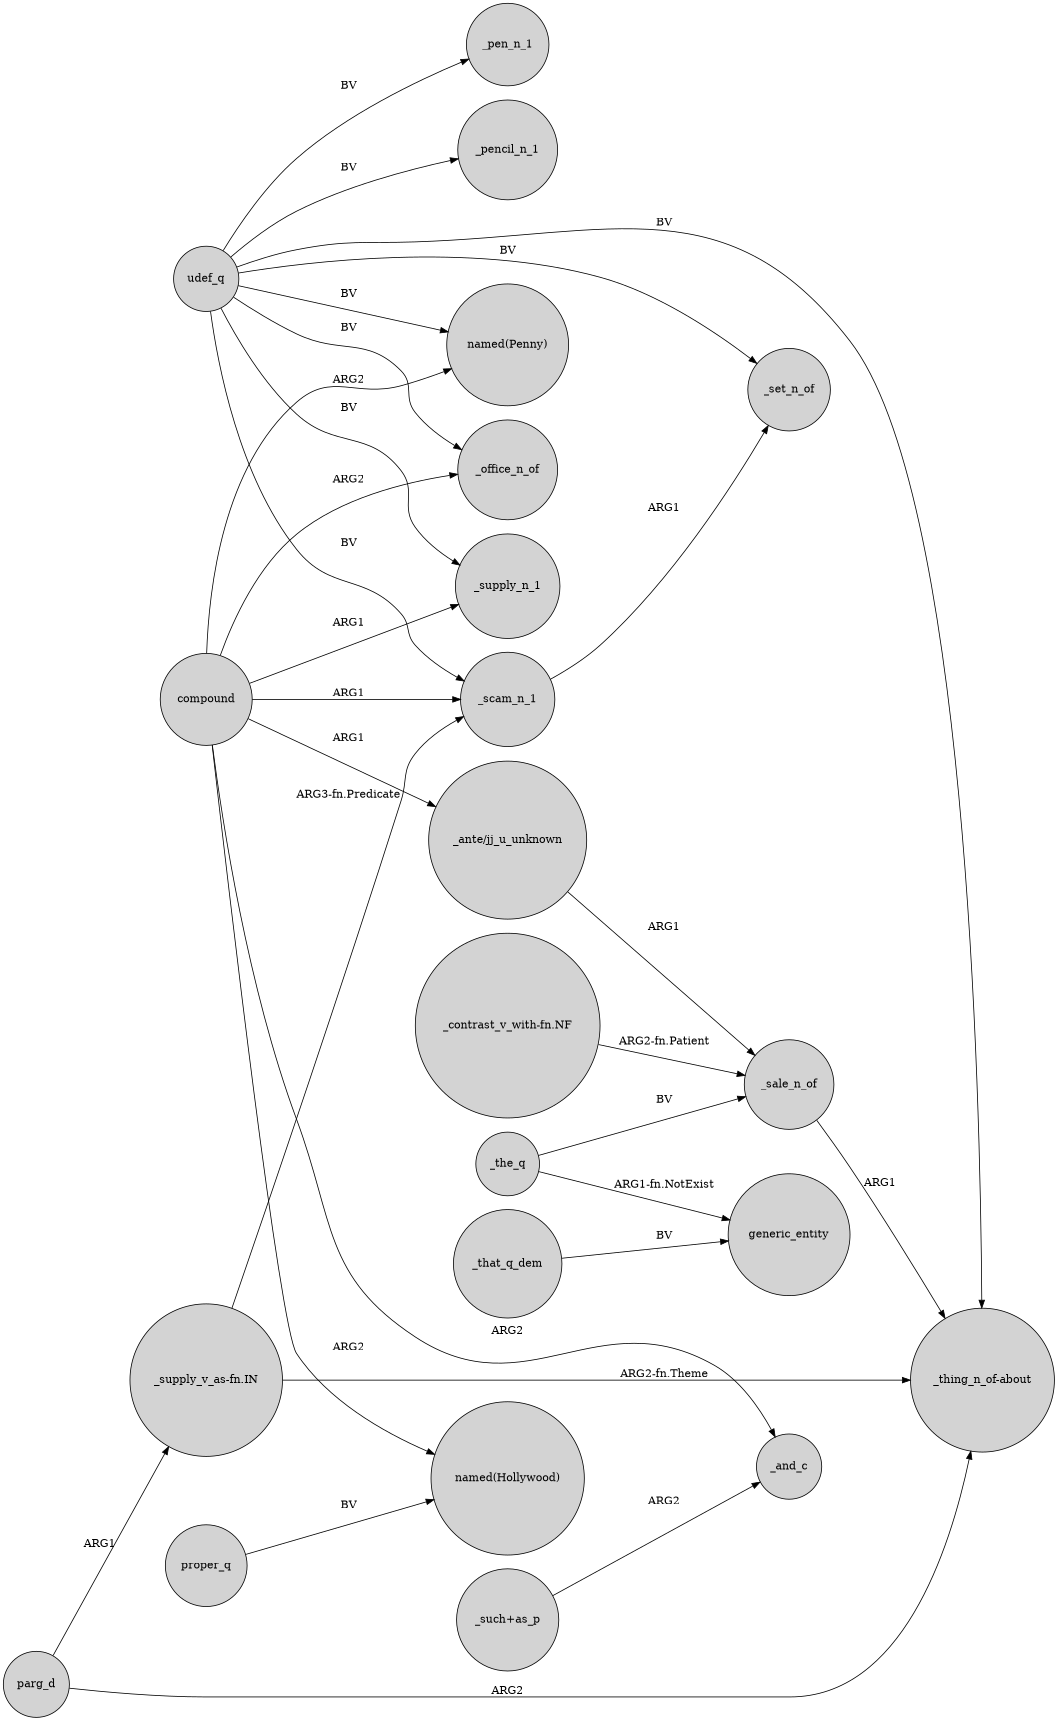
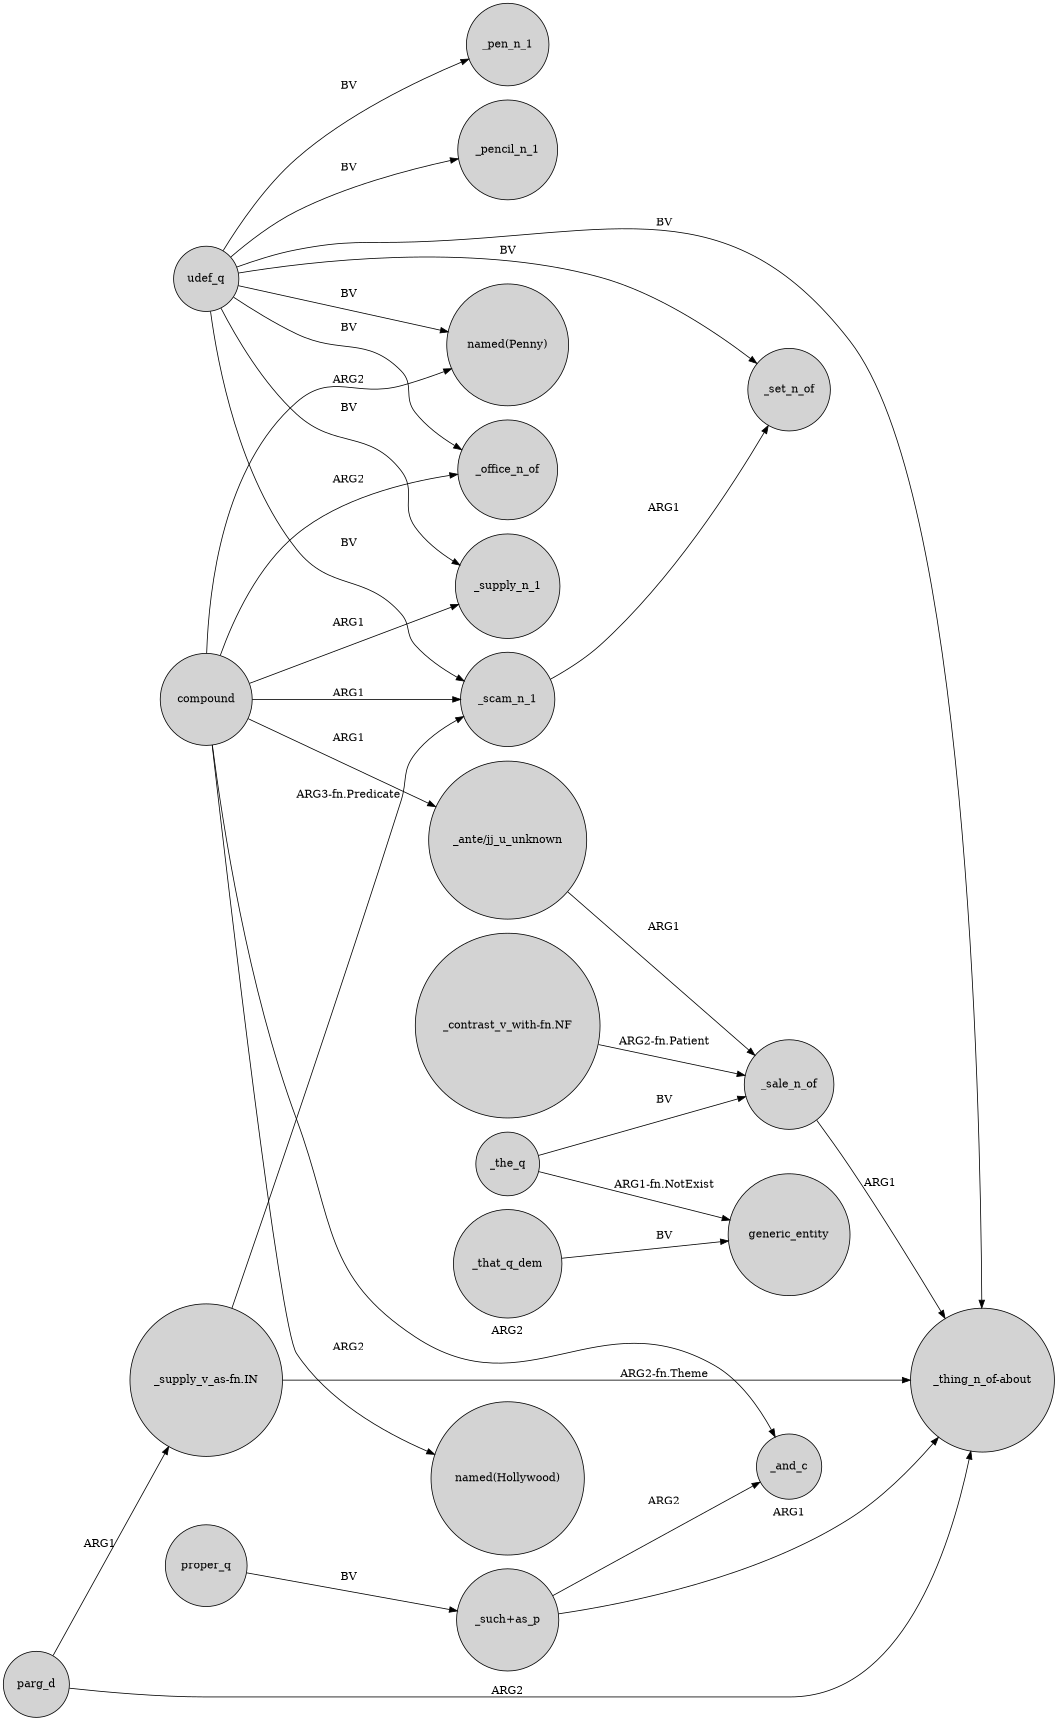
edge "proper_q" -> "named(Hollywood)": now "proper_q" -> "_such+as_p"
edge "_such+as_p" -> "_thing_n_of-about": added, label "ARG1"
